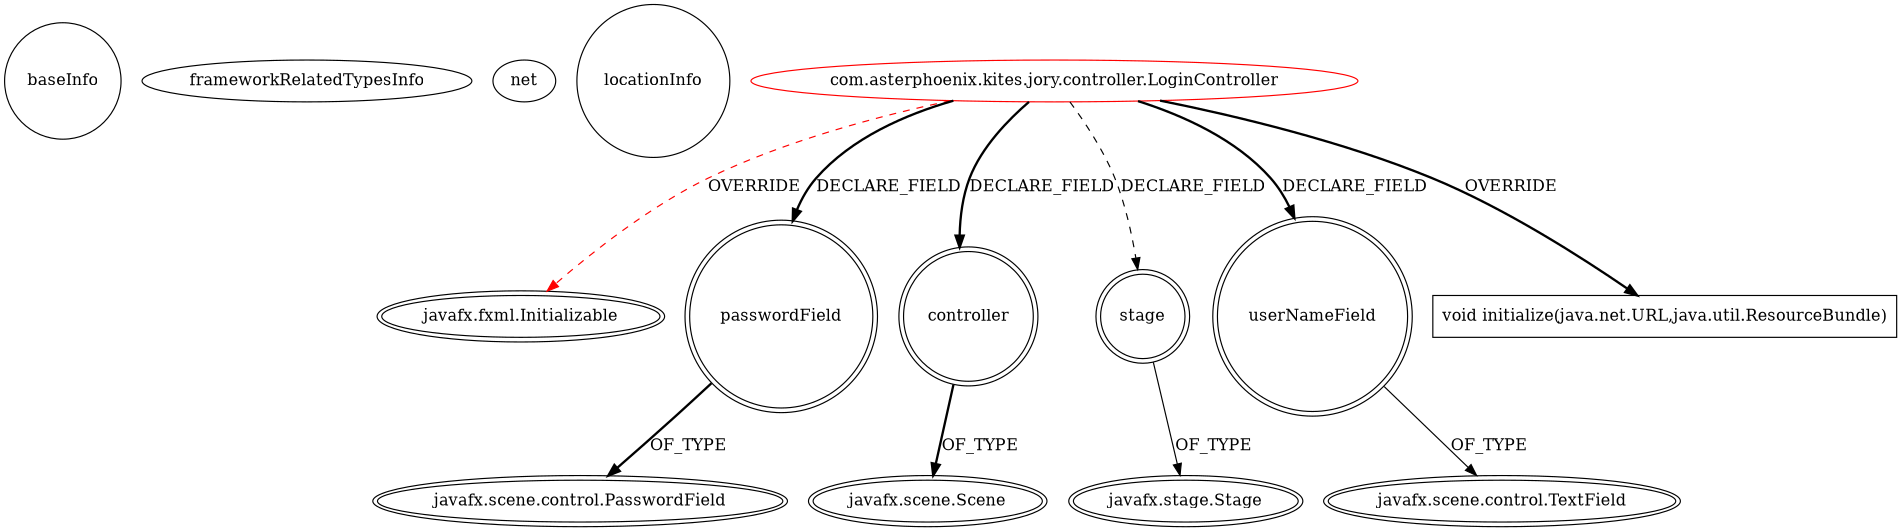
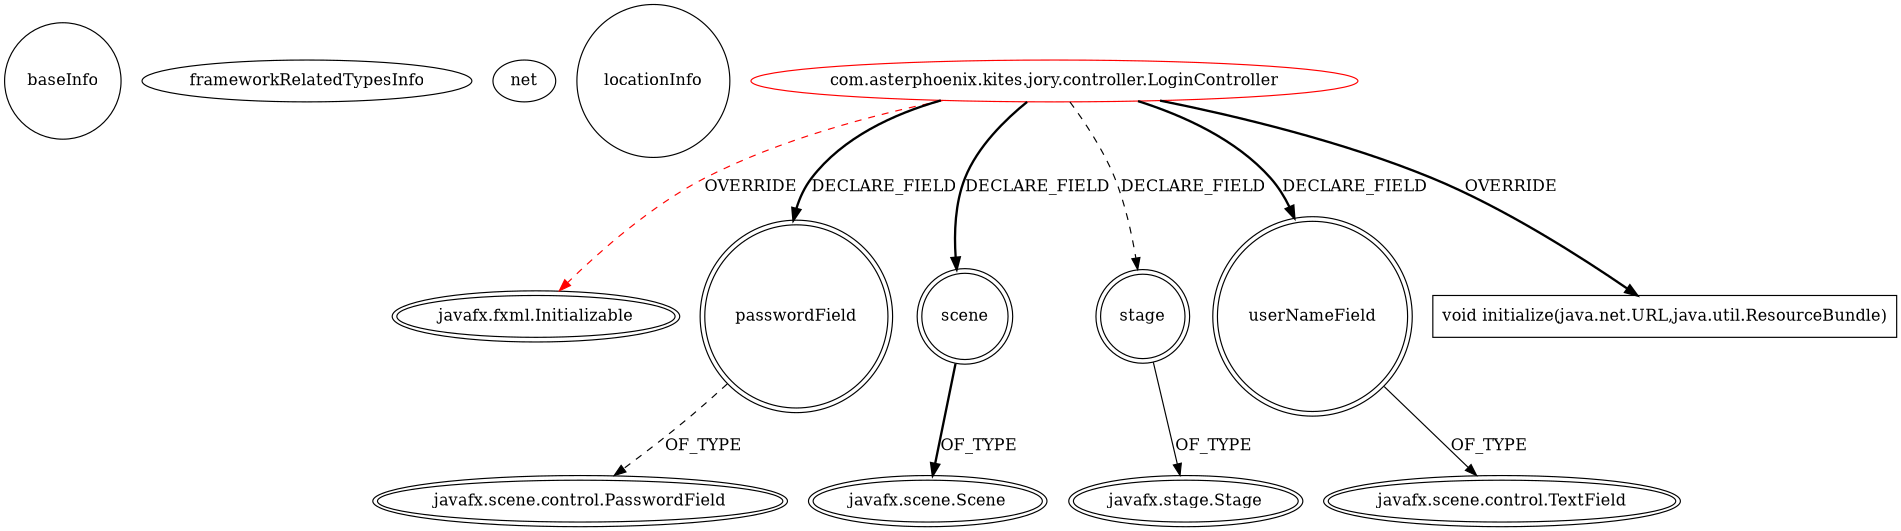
node "controller": label "controller" -> "scene"
edge "passwordField" -> "javafx.scene.control.PasswordField": style bold -> dashed
